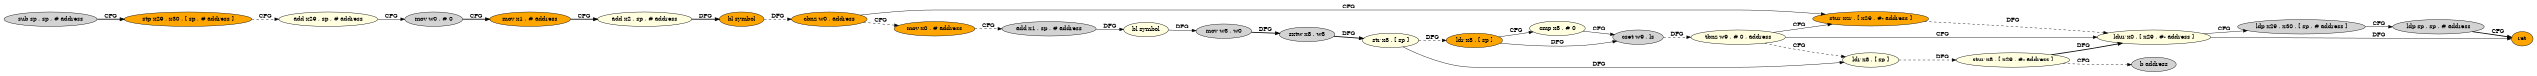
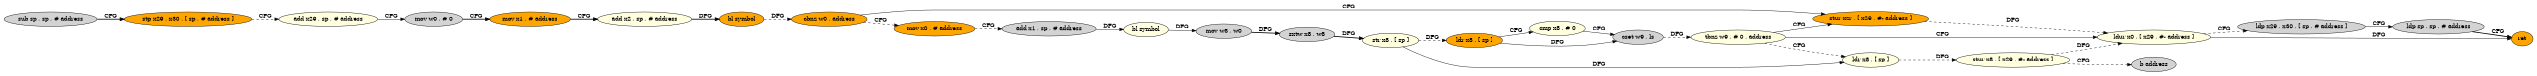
edge "ldur x0 , [ x29 , #- address ]" -> "ldp x29 , x30 , [ sp , # address ]": style solid -> dashed
edge "stur x8 , [ x29 , #- address ]" -> "ldur x0 , [ x29 , #- address ]": style bold -> dashed
